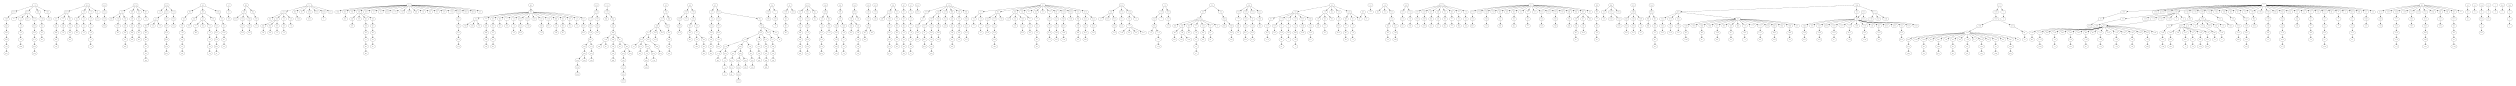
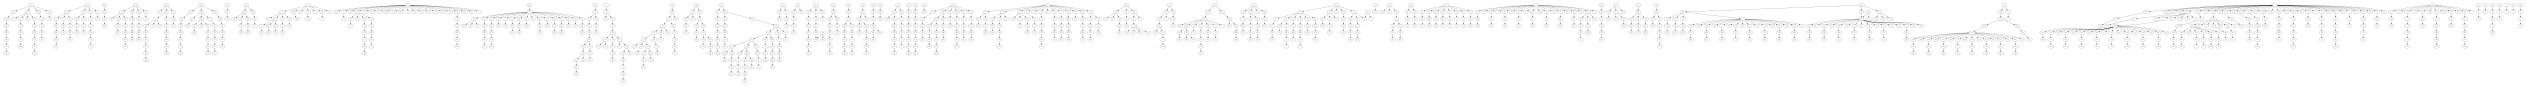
edge "634" -> "639": reversed
